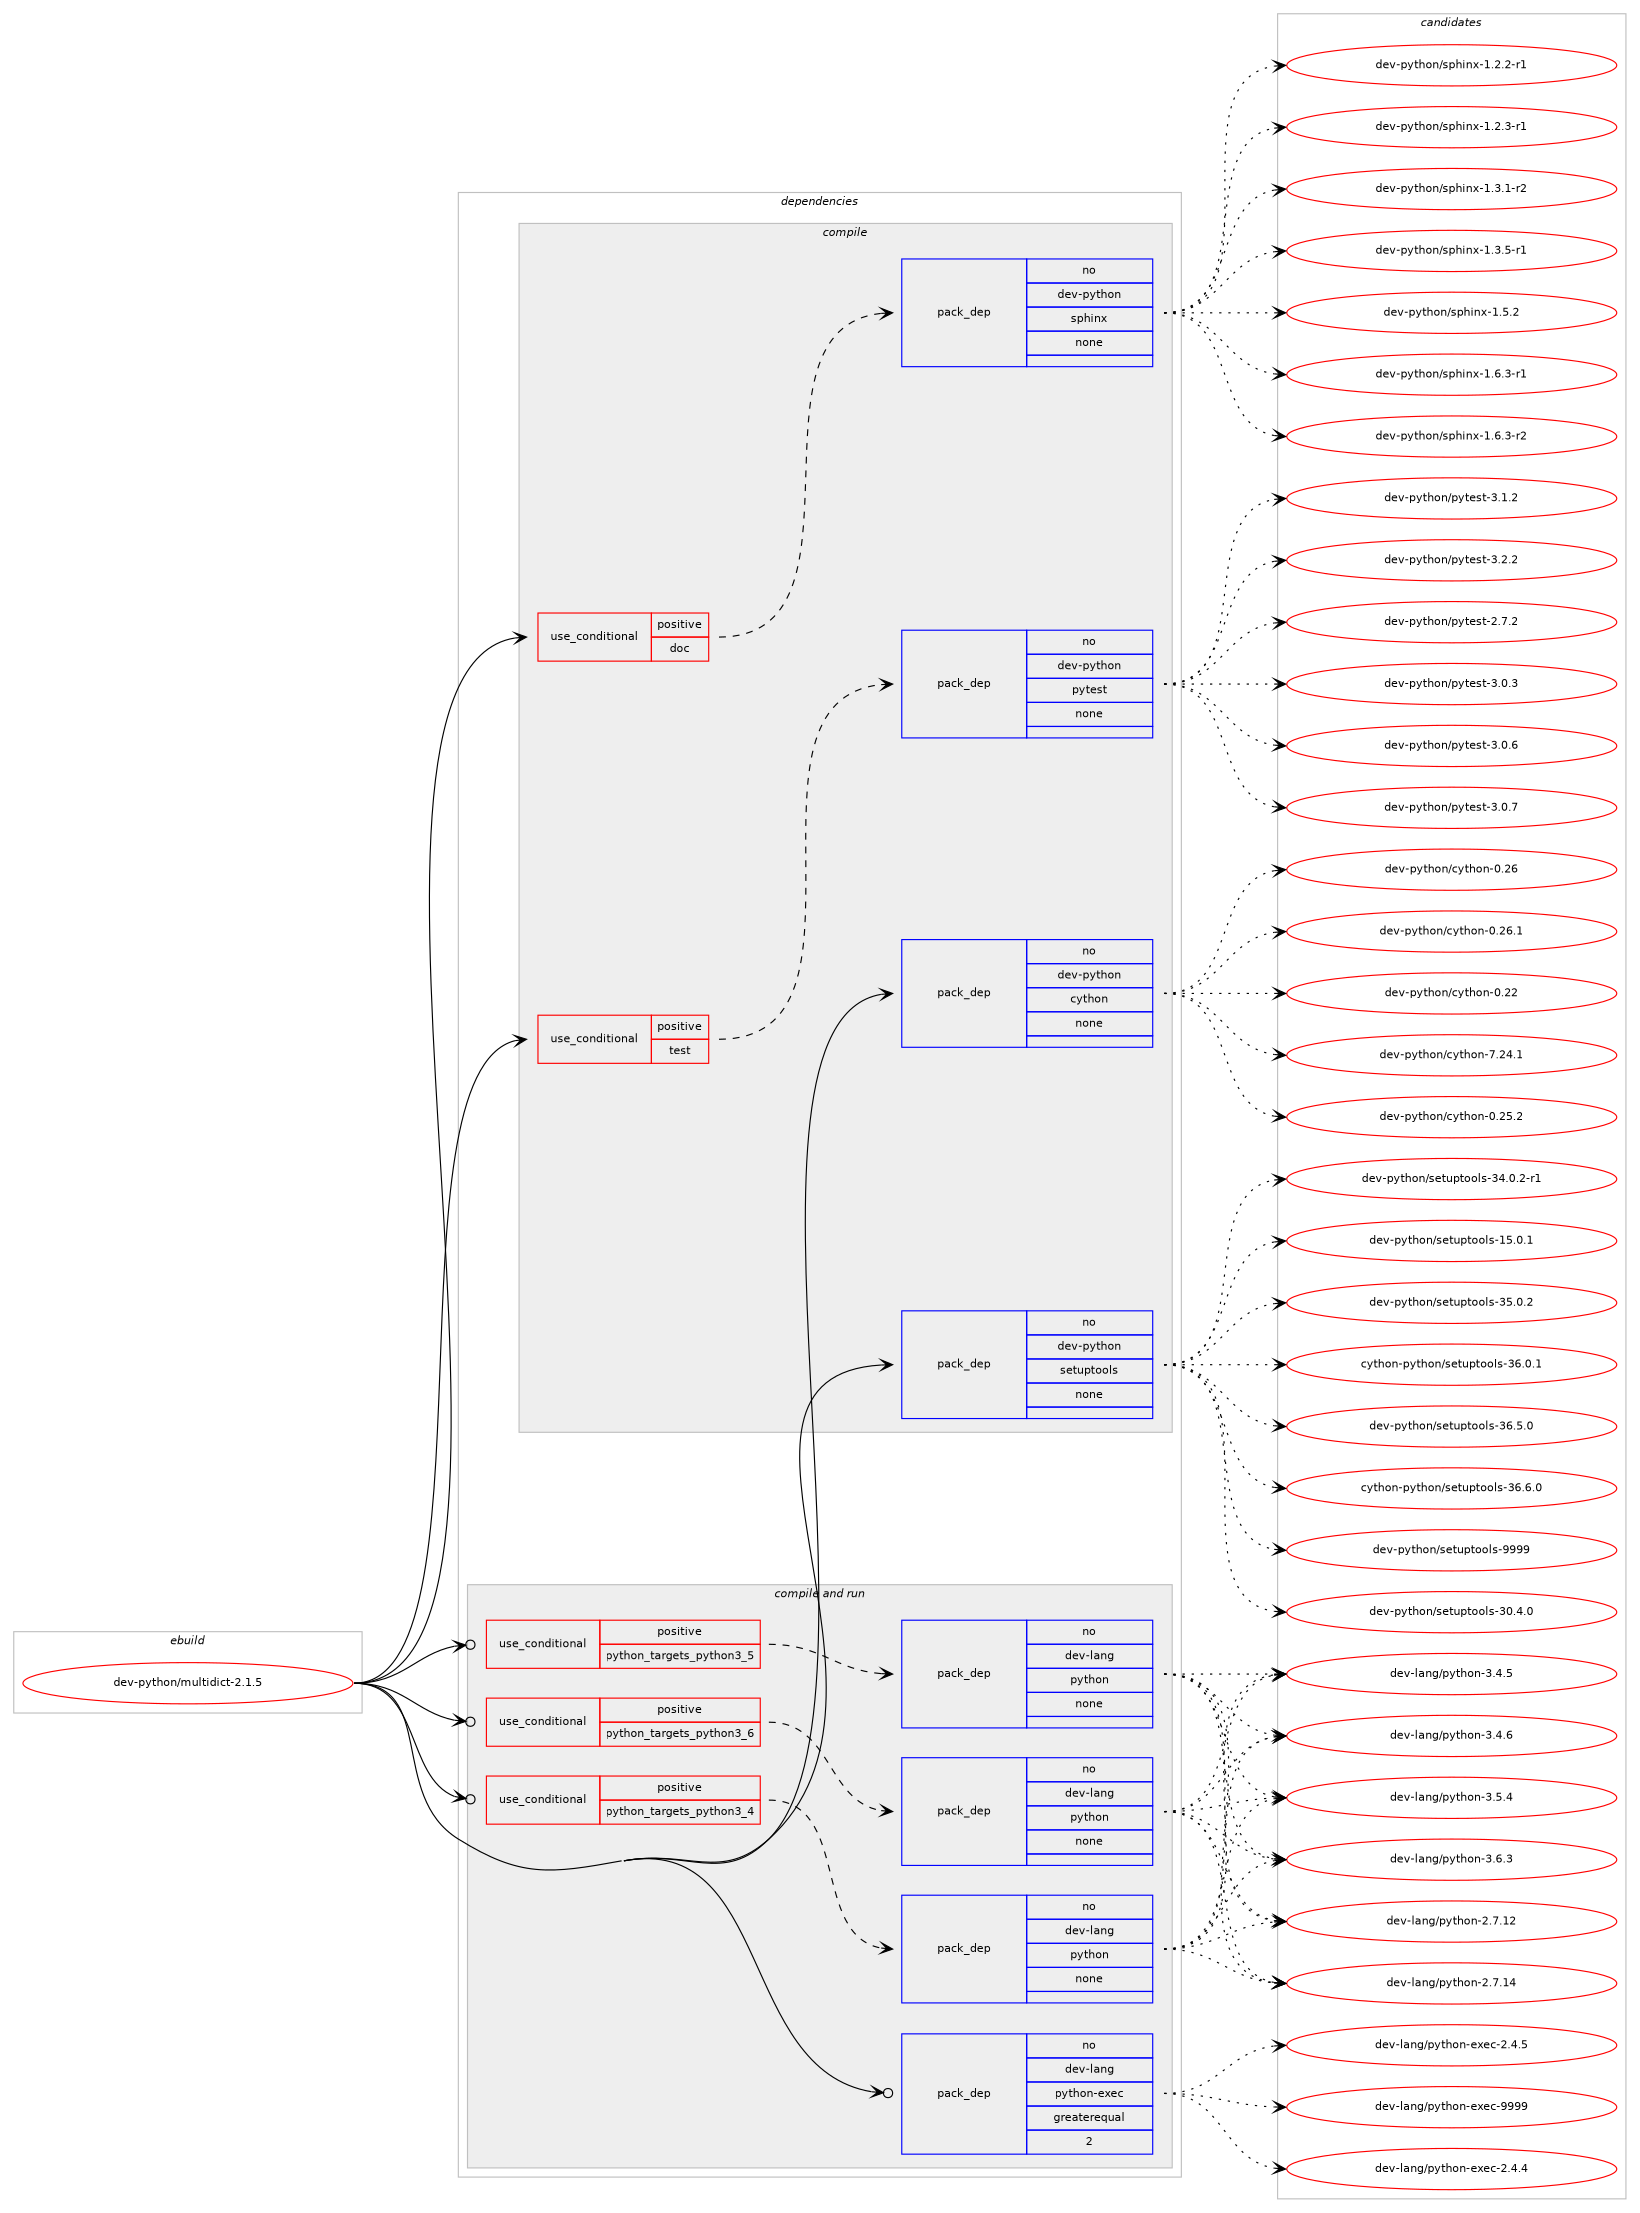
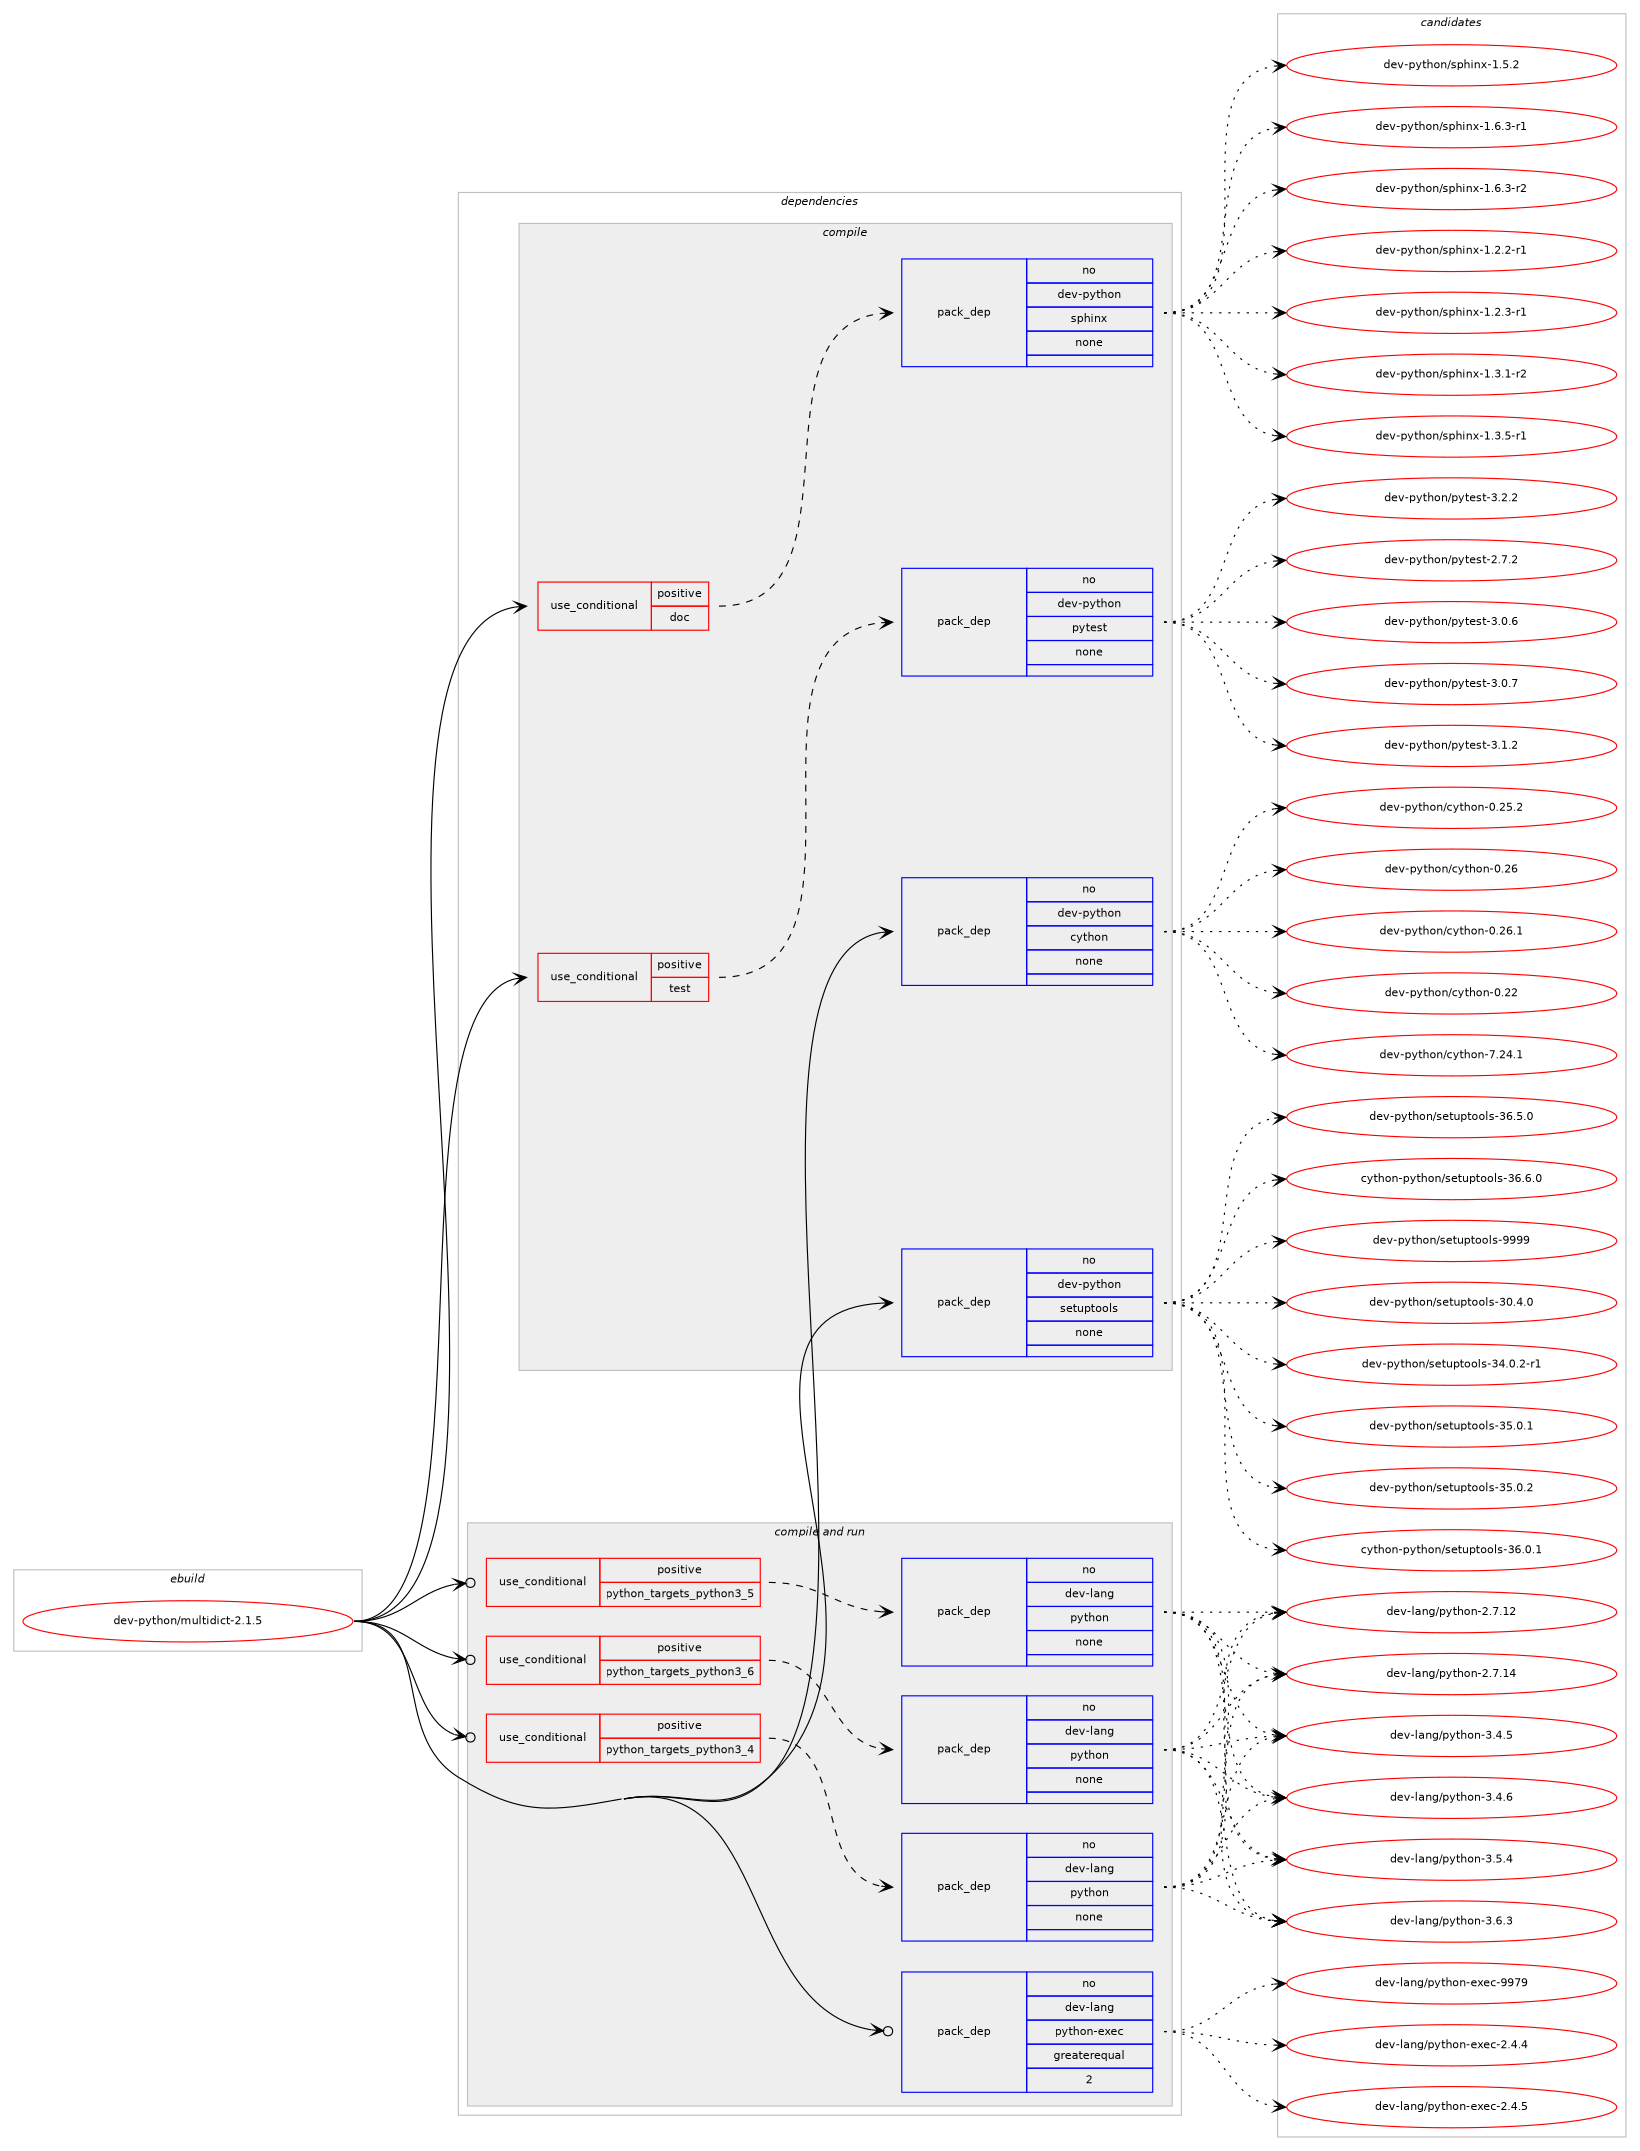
node "dev-python/pytest-3.0.3": removed
node "dev-python/setuptools-15.0.1": label "dev-python/setuptools-15.0.1" -> "dev-python/setuptools-35.0.1"
node "dev-lang/python-exec-9999": label "dev-lang/python-exec-9999" -> "dev-lang/python-exec-9979"
